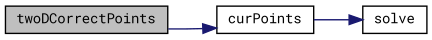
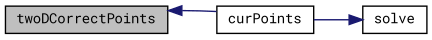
edge "twoDCorrectPoints" -> "curPoints": reversed
